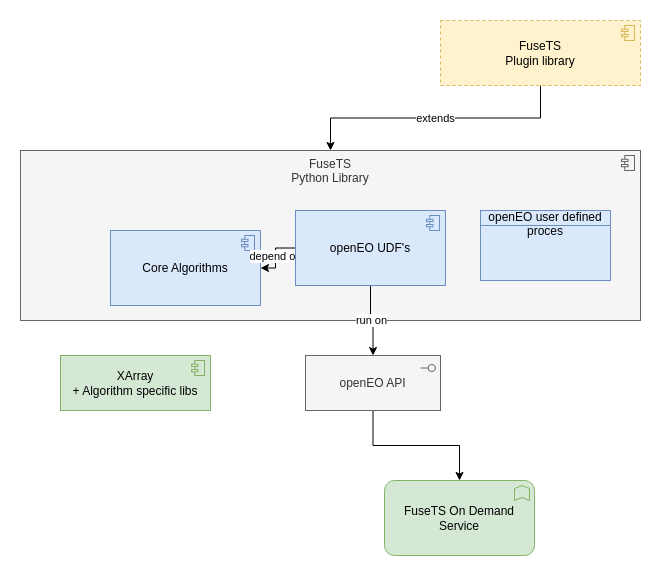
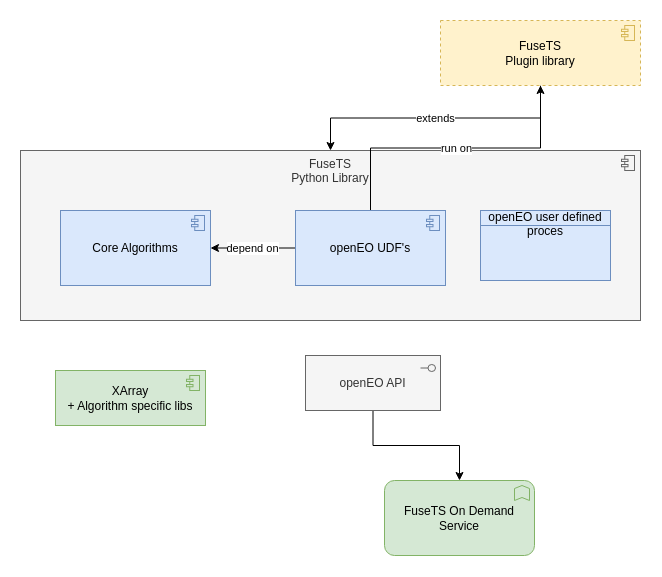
node "Core Algorithms": moved (186, 268) -> (136, 248)
edge "openEO UDF's" -> "openEO API": now "openEO UDF's" -> "FuseTS Plugin library"
node "XArray + Algorithm specific libs": moved (136, 383) -> (131, 398)
